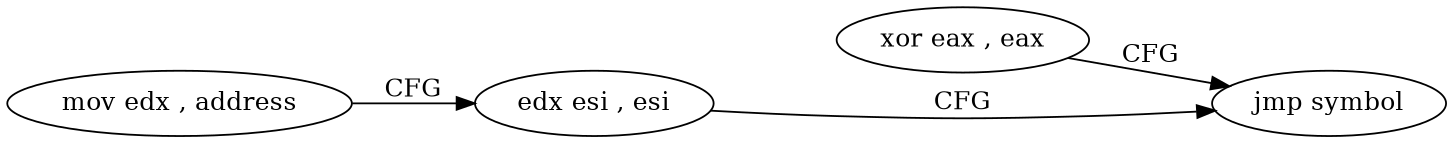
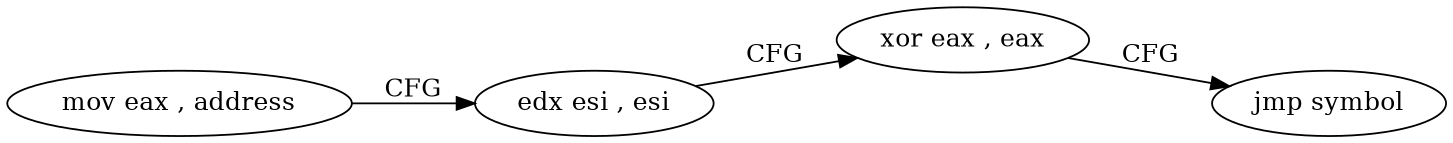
node "mov edx , address": label "mov edx , address" -> "mov eax , address"
edge "edx esi , esi" -> "jmp symbol": now "edx esi , esi" -> "xor eax , eax"
